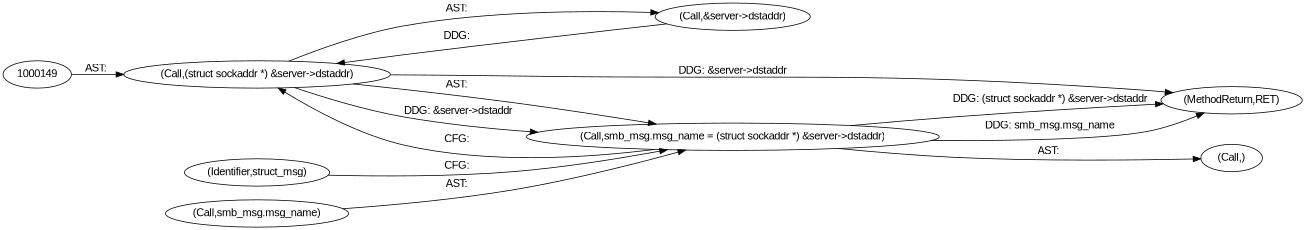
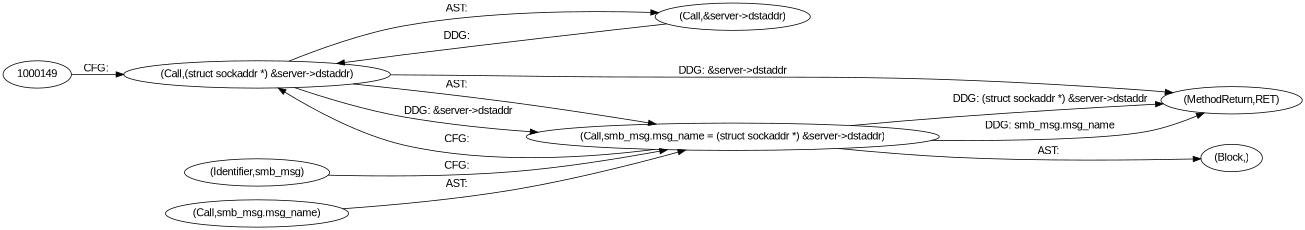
edge "1000149" -> "(Call,(struct sockaddr *) &server->dstaddr)": label "AST: " -> "CFG: "
node "(Call,)": label "(Call,)" -> "(Block,)"
node "(Identifier,struct_msg)": label "(Identifier,struct_msg)" -> "(Identifier,smb_msg)"
